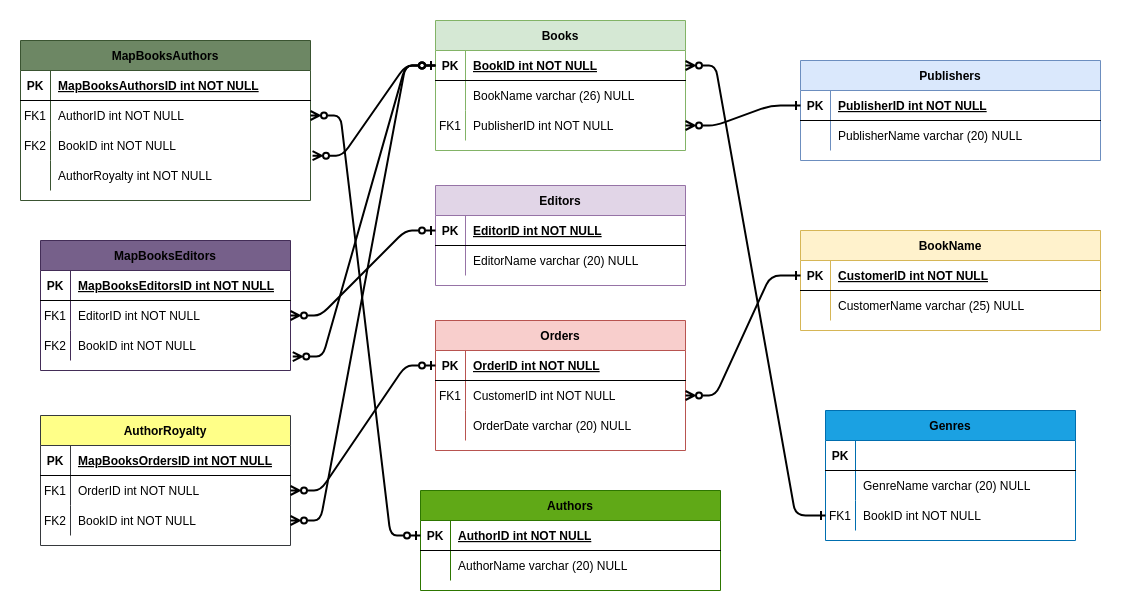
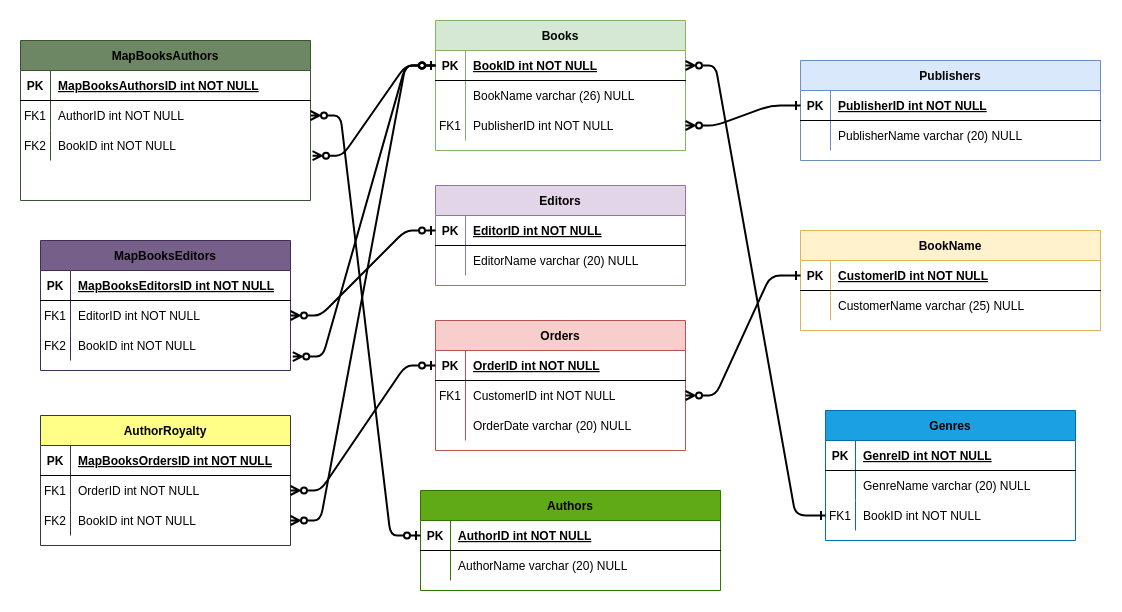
node "AuthorRoyalty int NOT NULL": removed
node "GenreID int NOT NULL": added
